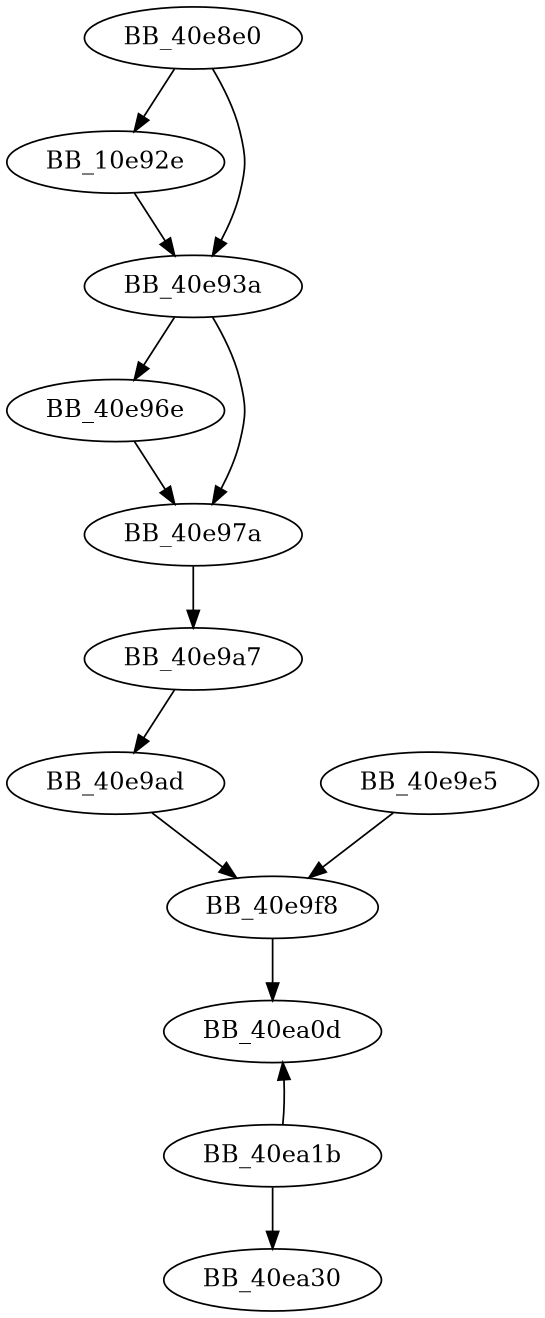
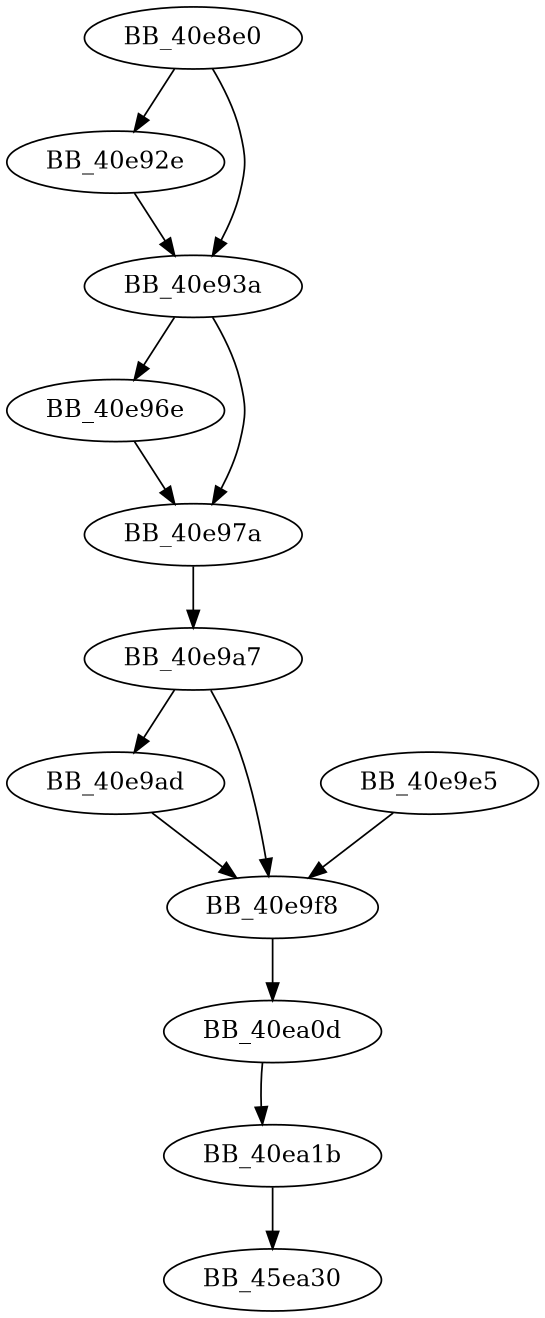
node "BB_10e92e": label "BB_10e92e" -> "BB_40e92e"
edge "BB_40e9a7" -> "BB_40e9f8": added
edge "BB_40ea1b" -> "BB_40ea0d": reversed
node "BB_40ea30": label "BB_40ea30" -> "BB_45ea30"
